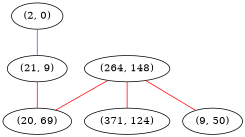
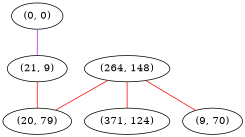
node "(2, 0)": label "(2, 0)" -> "(0, 0)"
node "(20, 69)": label "(20, 69)" -> "(20, 79)"
node "(9, 50)": label "(9, 50)" -> "(9, 70)"
